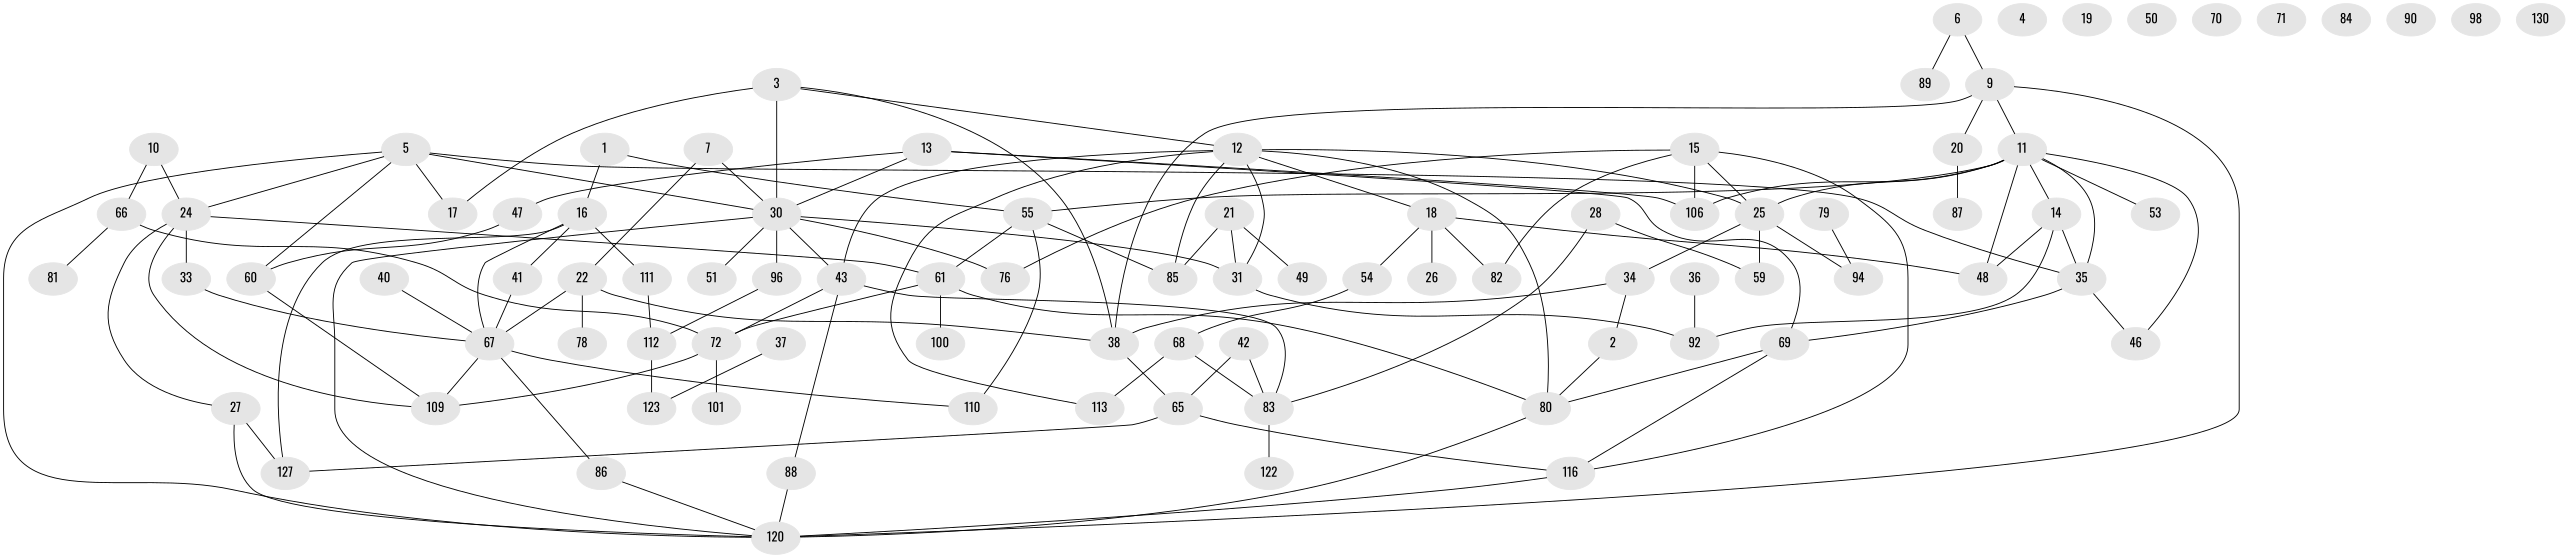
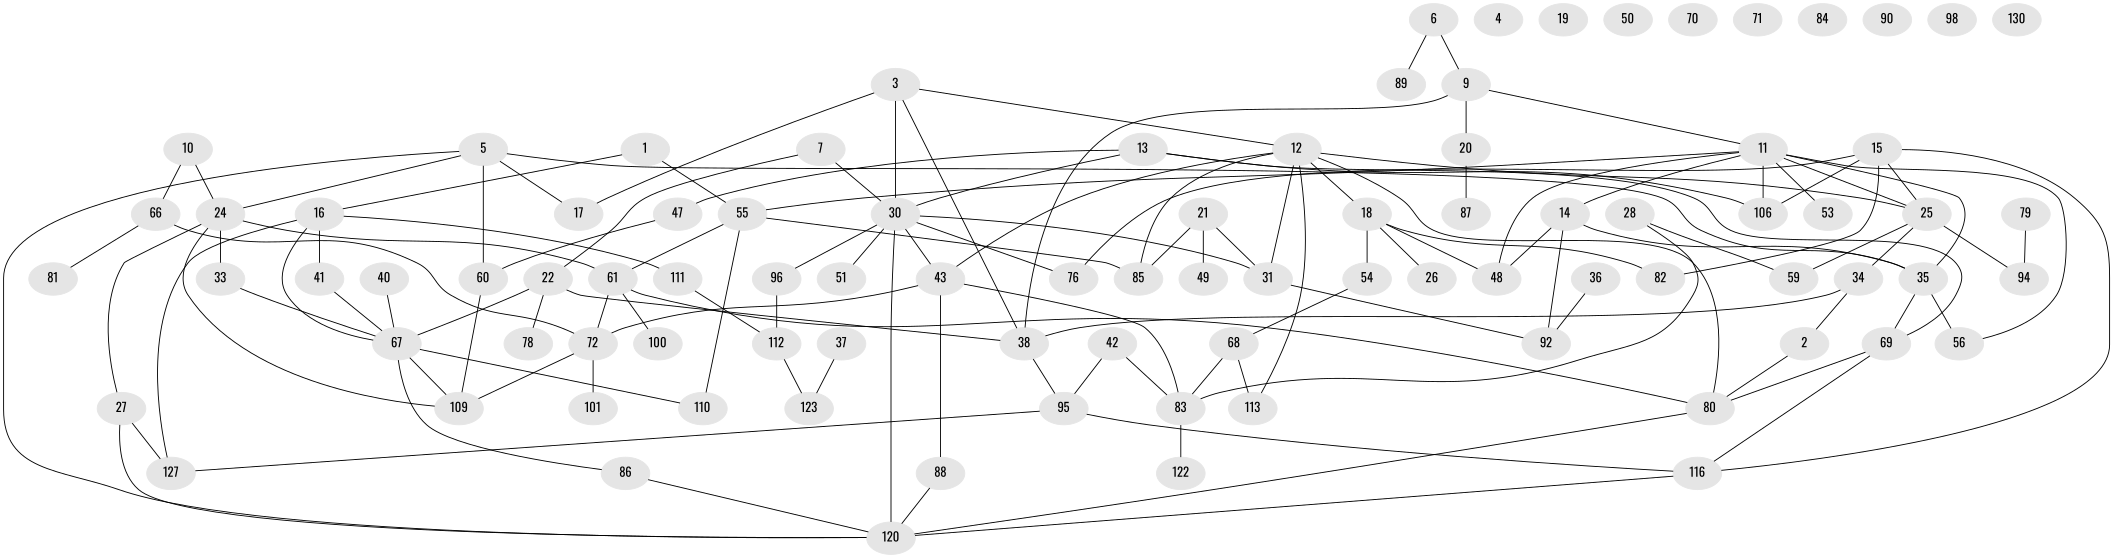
edge "5" -- "30": removed
node "46": label "46" -> "56"
node "65": label "65" -> "95"
edge "9" -- "120": removed
